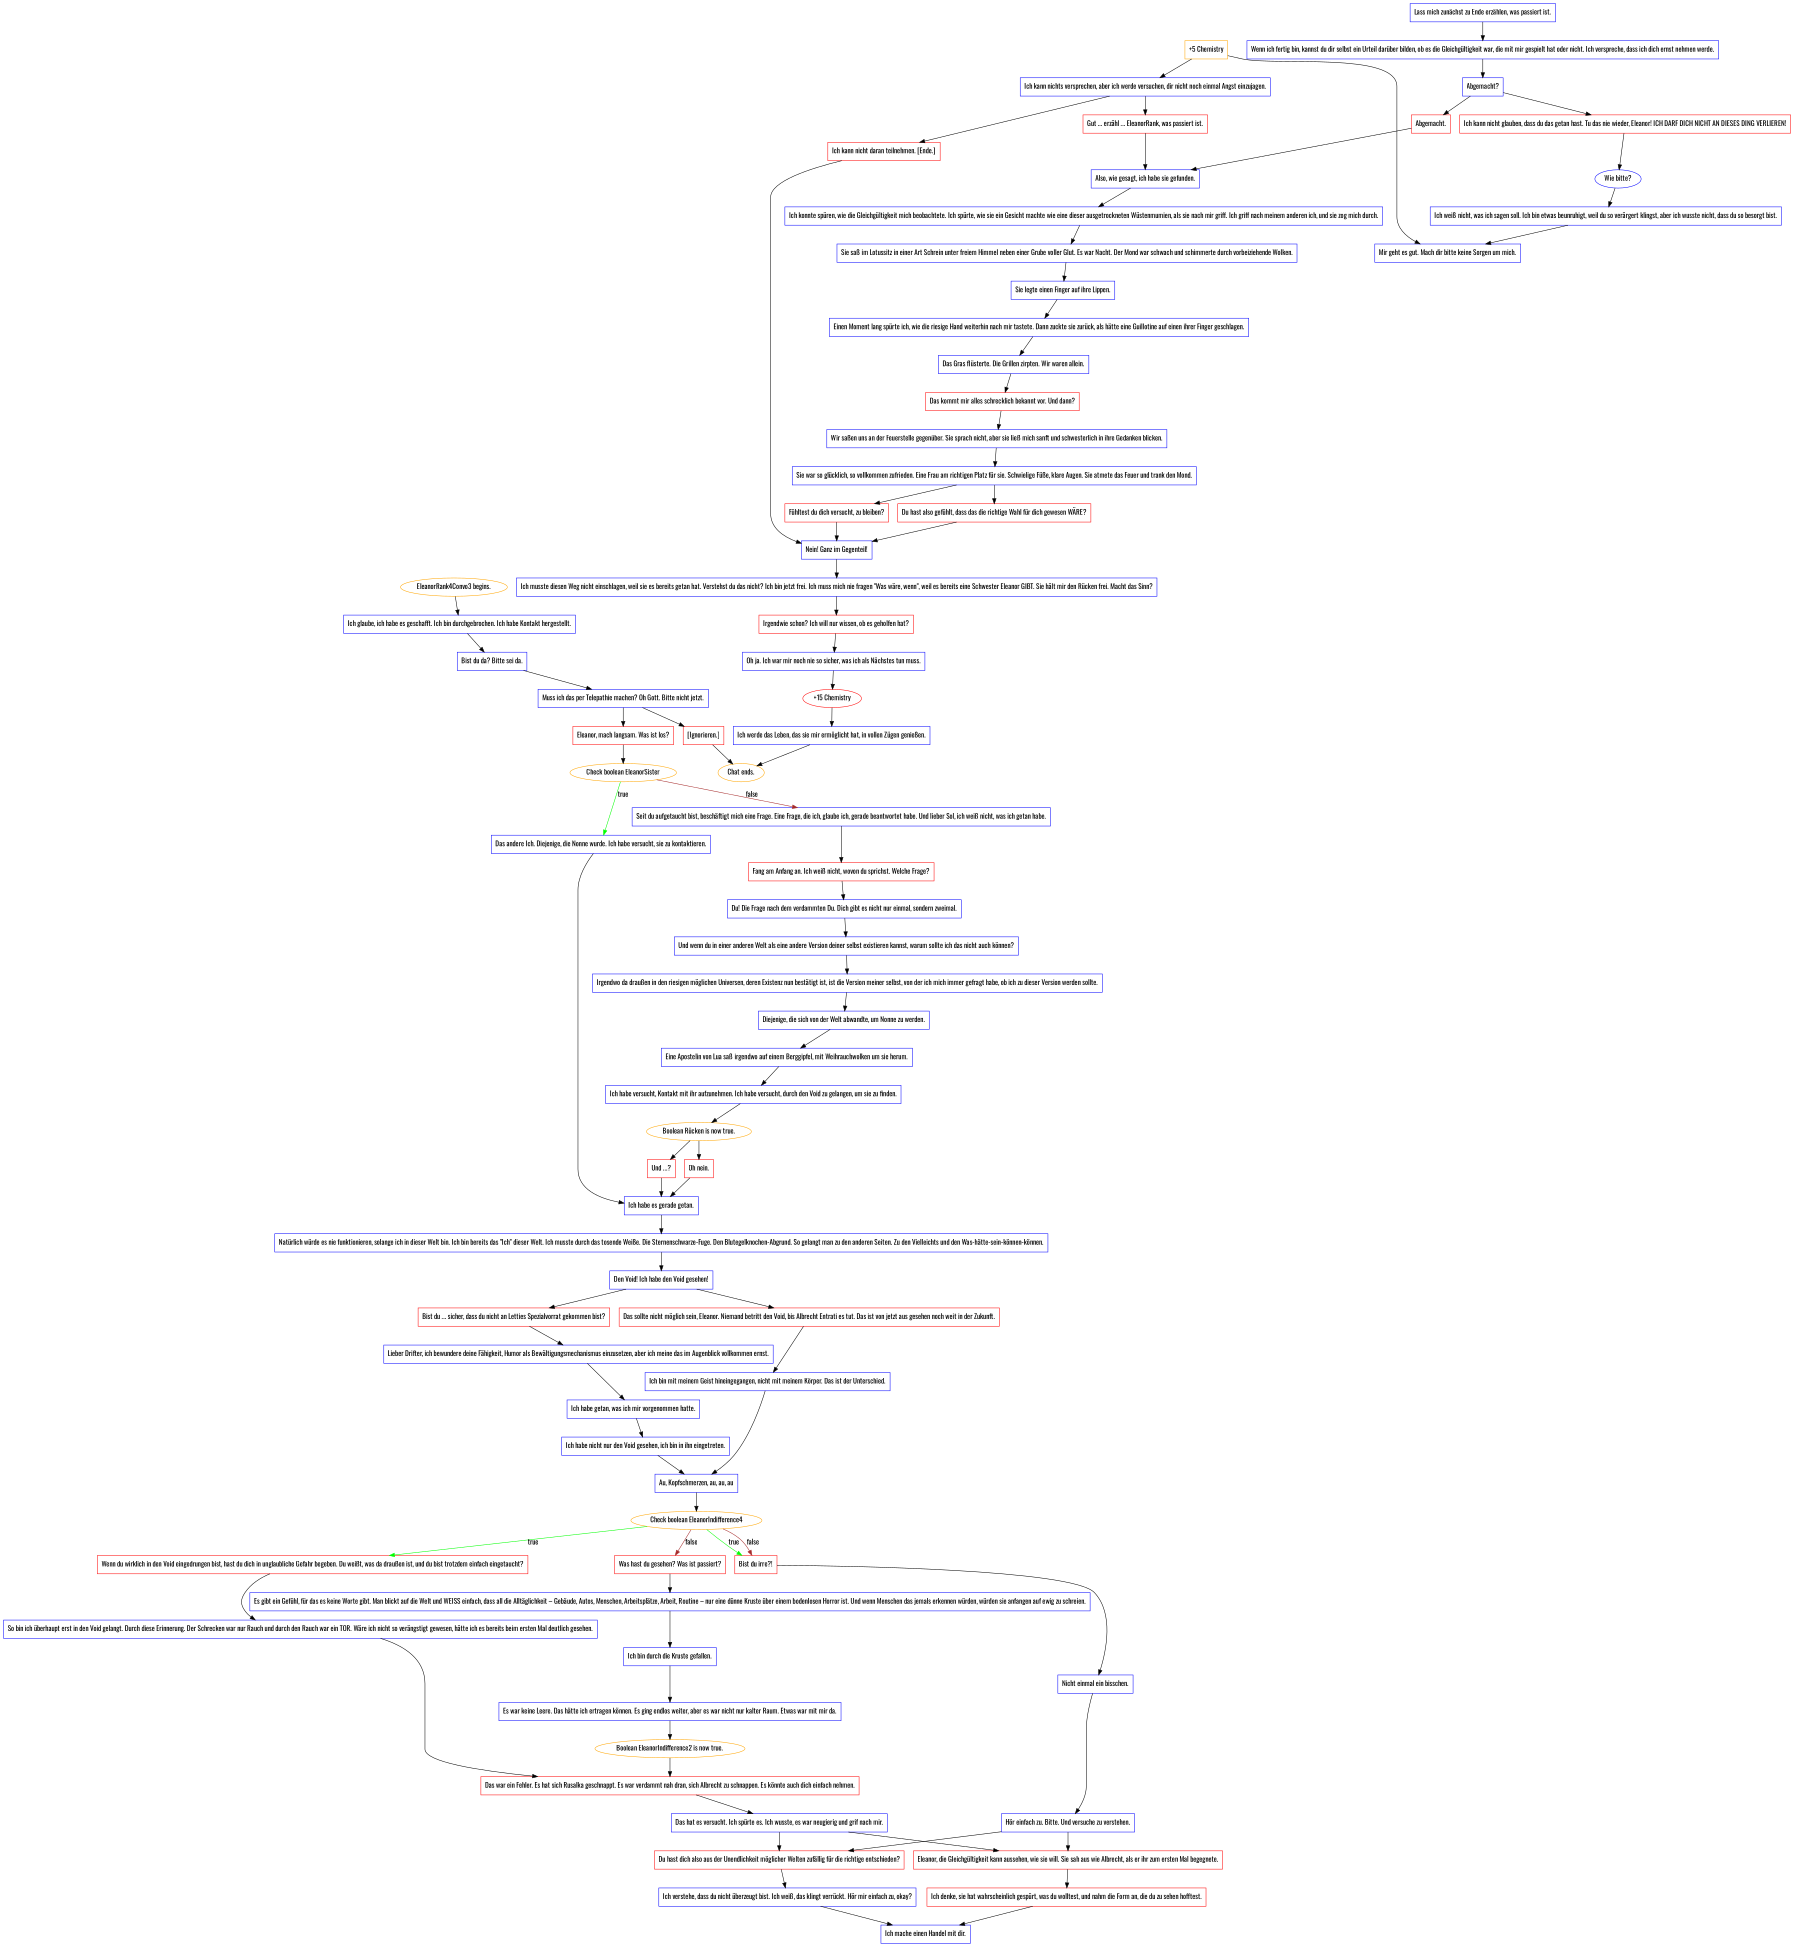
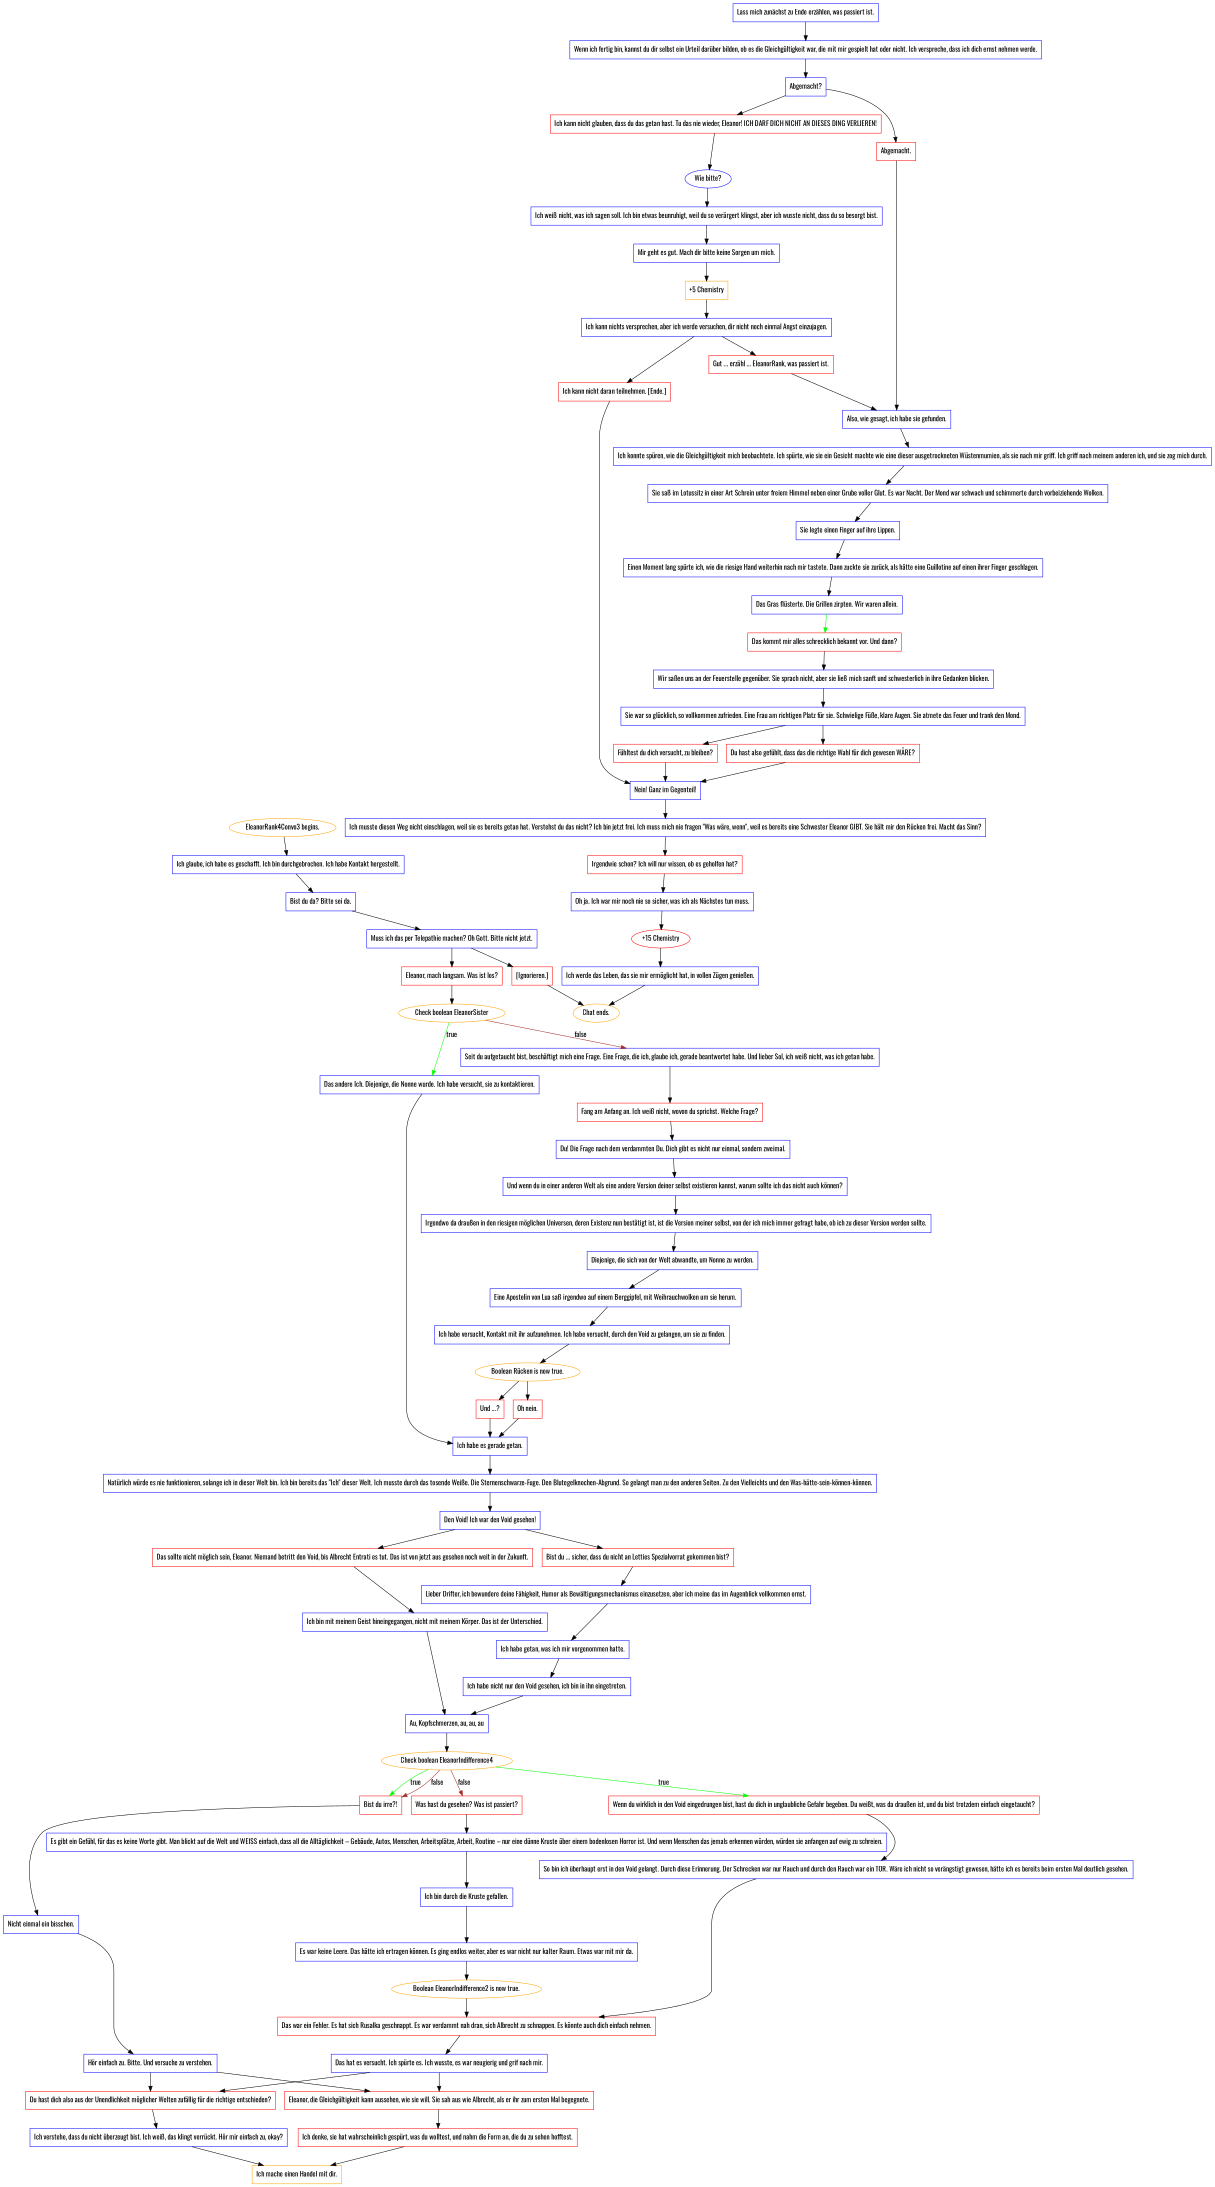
edge "+5 Chemistry" -> "Mir geht es gut. Mach dir bitte keine Sorgen um mich.": reversed
edge "Das Gras flüsterte. Die Grillen zirpten. Wir waren allein." -> "Das kommt mir alles schrecklich bekannt vor. Und dann?": color black -> green
node "Den Void! Ich habe den Void gesehen!": label "Den Void! Ich habe den Void gesehen!" -> "Den Void! Ich war den Void gesehen!"
node "Ich mache einen Handel mit dir.": color blue -> orange
